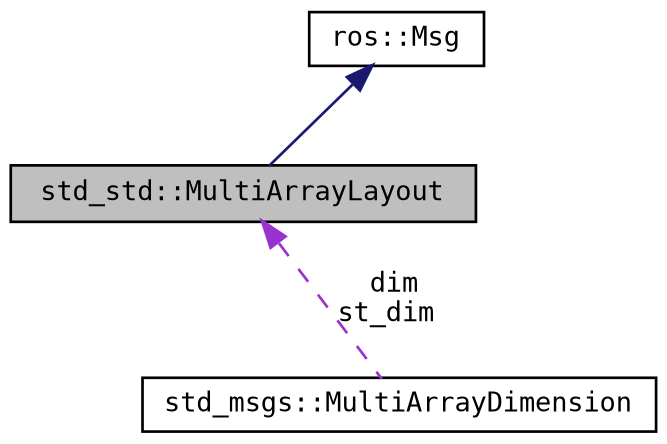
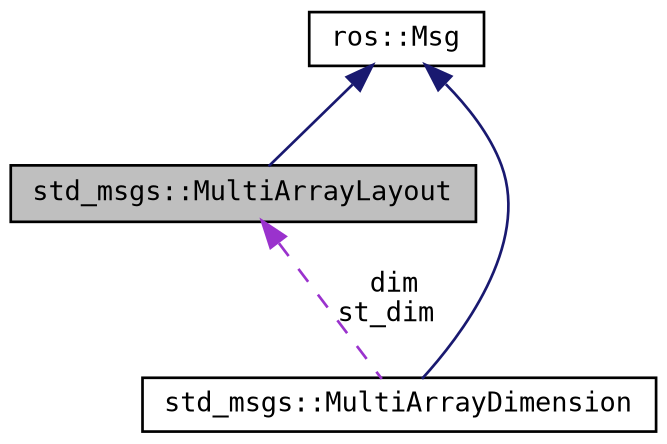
node "std_std::MultiArrayLayout": label "std_std::MultiArrayLayout" -> "std_msgs::MultiArrayLayout"
edge "std_msgs::MultiArrayDimension" -> "ros::Msg": added
